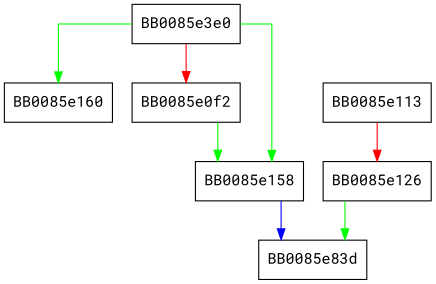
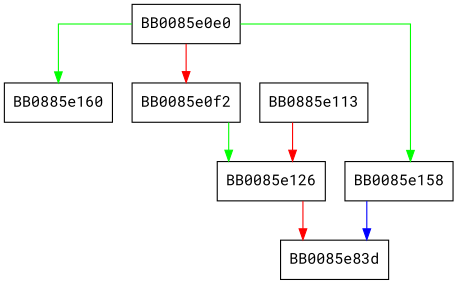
node "BB0085e3e0": label "BB0085e3e0" -> "BB0085e0e0"
node "BB0085e160": label "BB0085e160" -> "BB0885e160"
node "BB0085e113": label "BB0085e113" -> "BB0885e113"
edge "BB0085e0f2" -> "BB0085e158": now "BB0085e0f2" -> "BB0085e126"
edge "BB0085e126" -> "BB0085e83d": color green -> red
